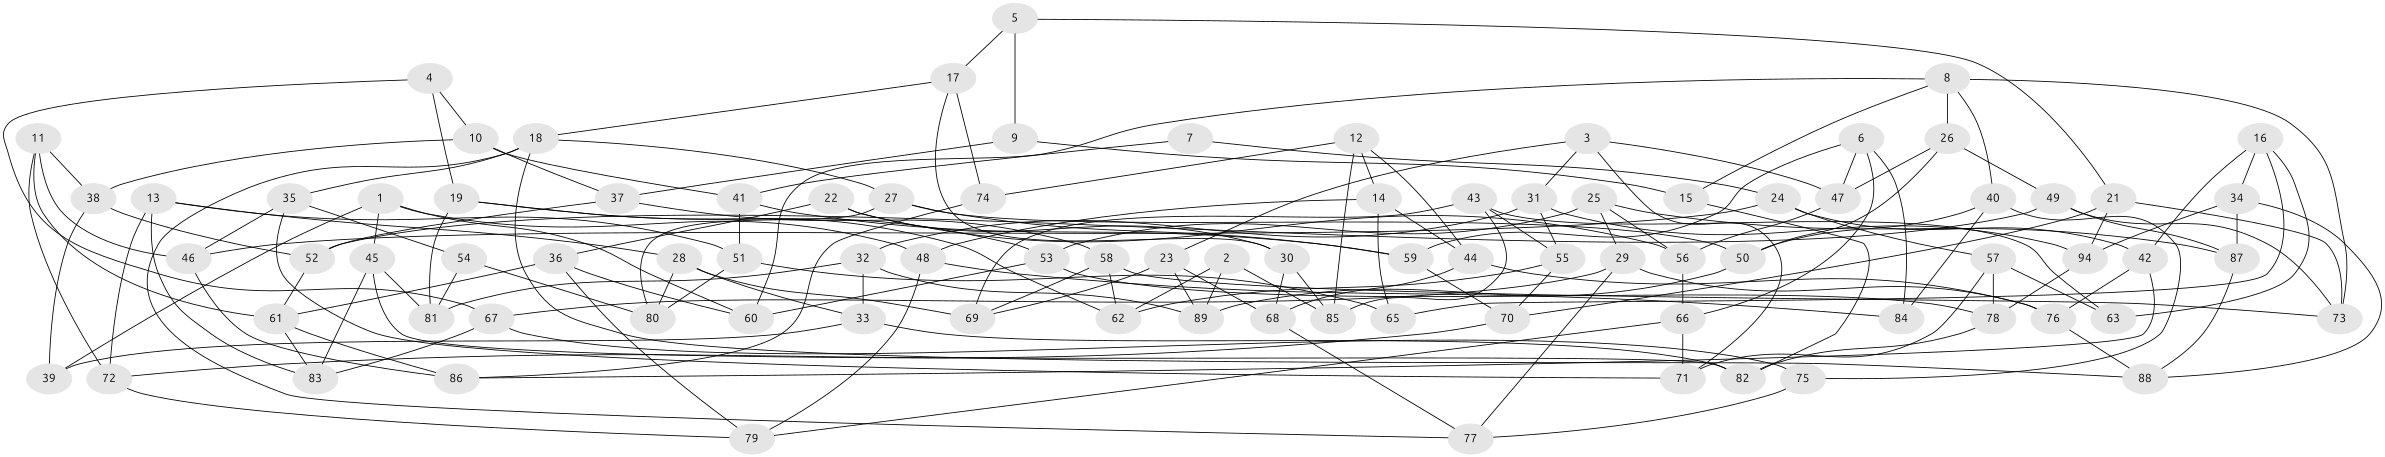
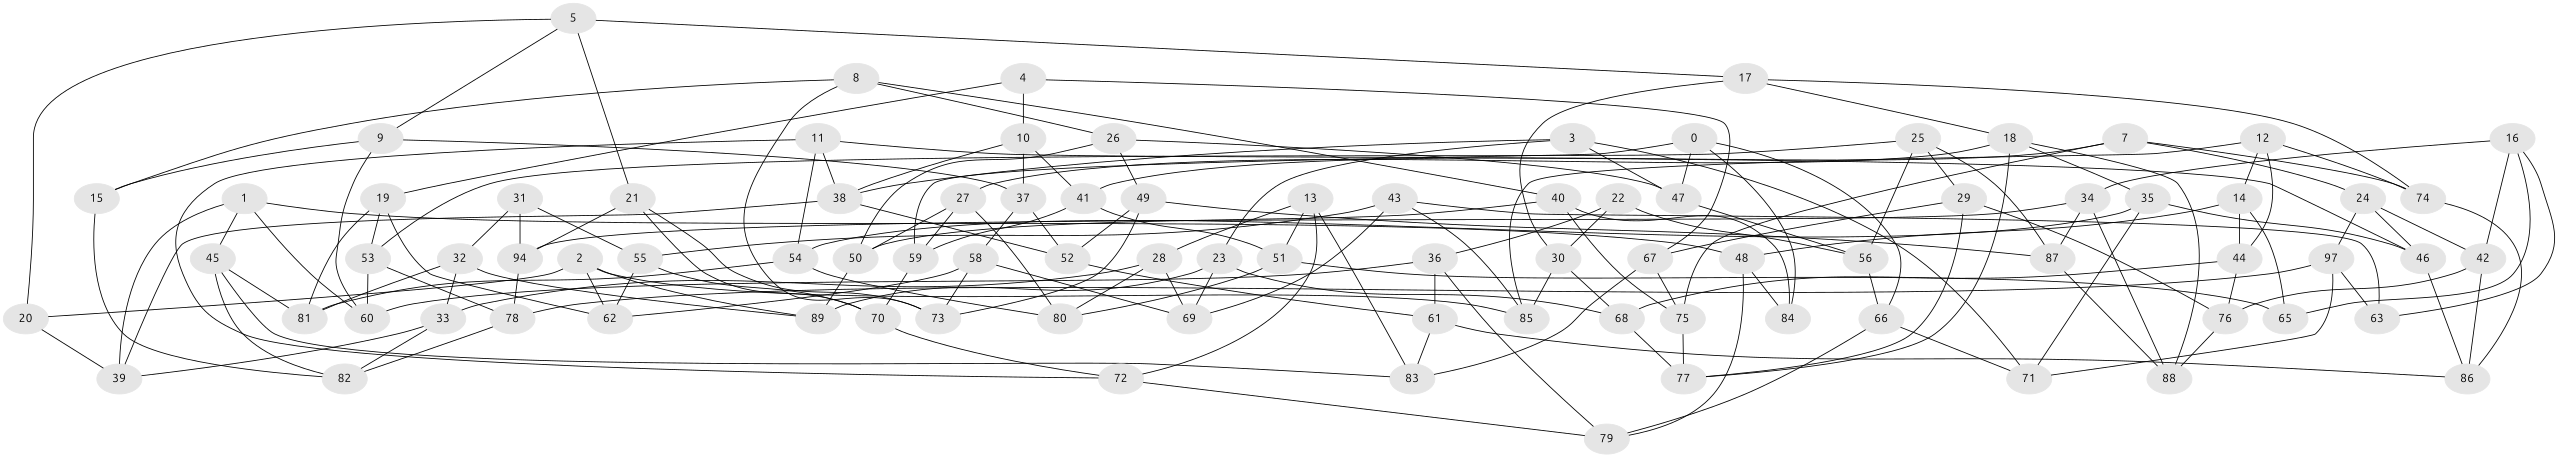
edge "8" -- "60": now "9" -- "60"
node "6": label "6" -> "0"
edge "3" -- "31": now "3" -- "38"
edge "7" -- "74": added
edge "7" -- "75": added
node "57": label "57" -> "97"
edge "11" -- "61": now "11" -- "54"
node "20": added
